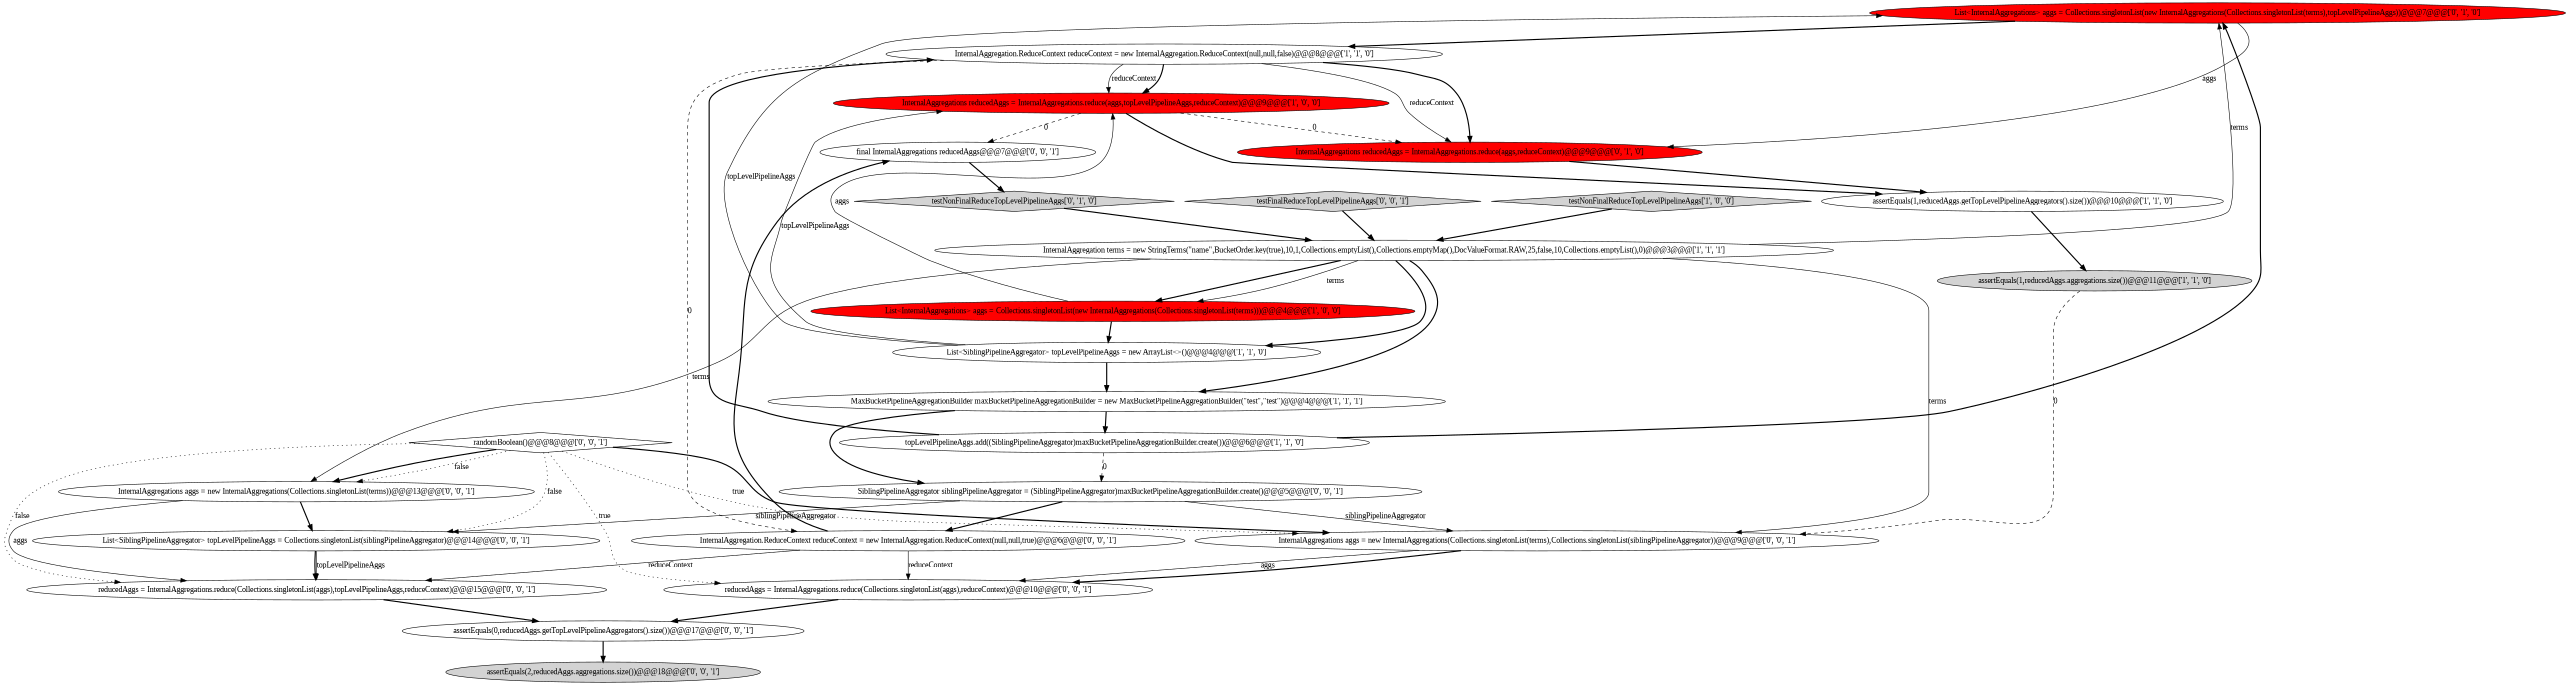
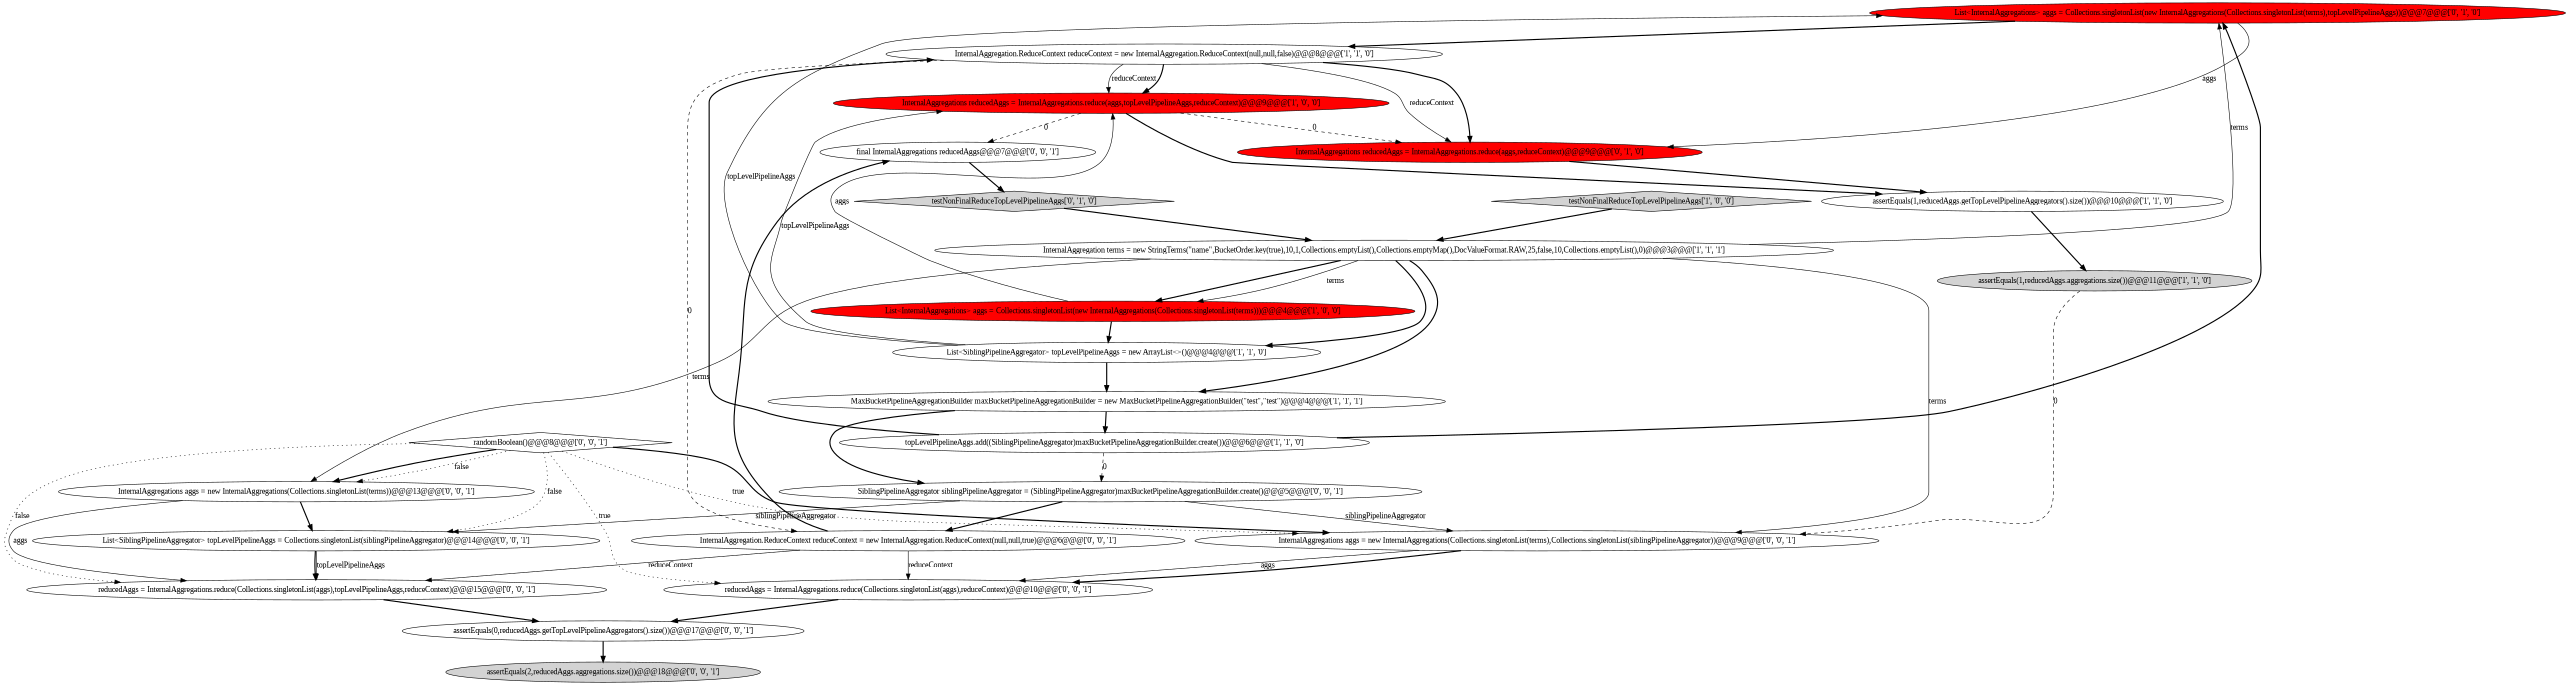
node "testFinalReduceTopLevelPipelineAggs['0', '0', '1']": removed
